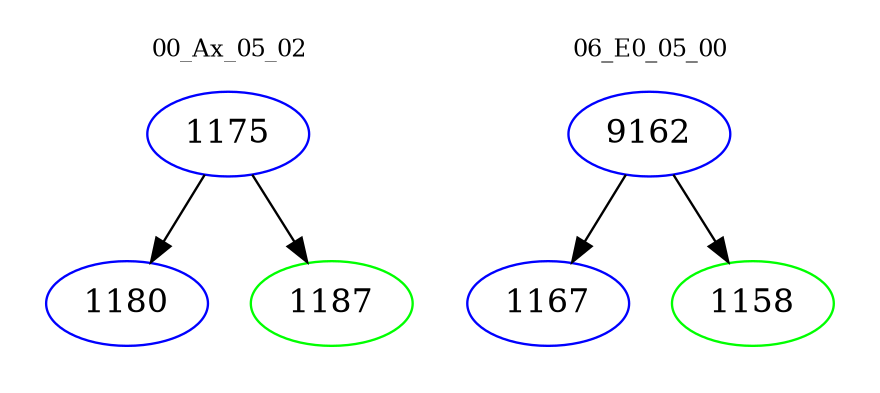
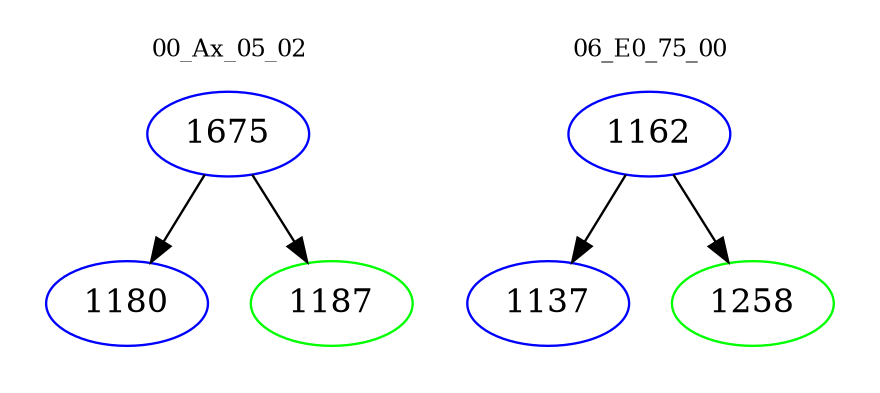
cluster "06_E0_05_00": label "06_E0_05_00" -> "06_E0_75_00"
node "1175": label "1175" -> "1675"
node "9162": label "9162" -> "1162"
node "1167": label "1167" -> "1137"
node "1158": label "1158" -> "1258"
